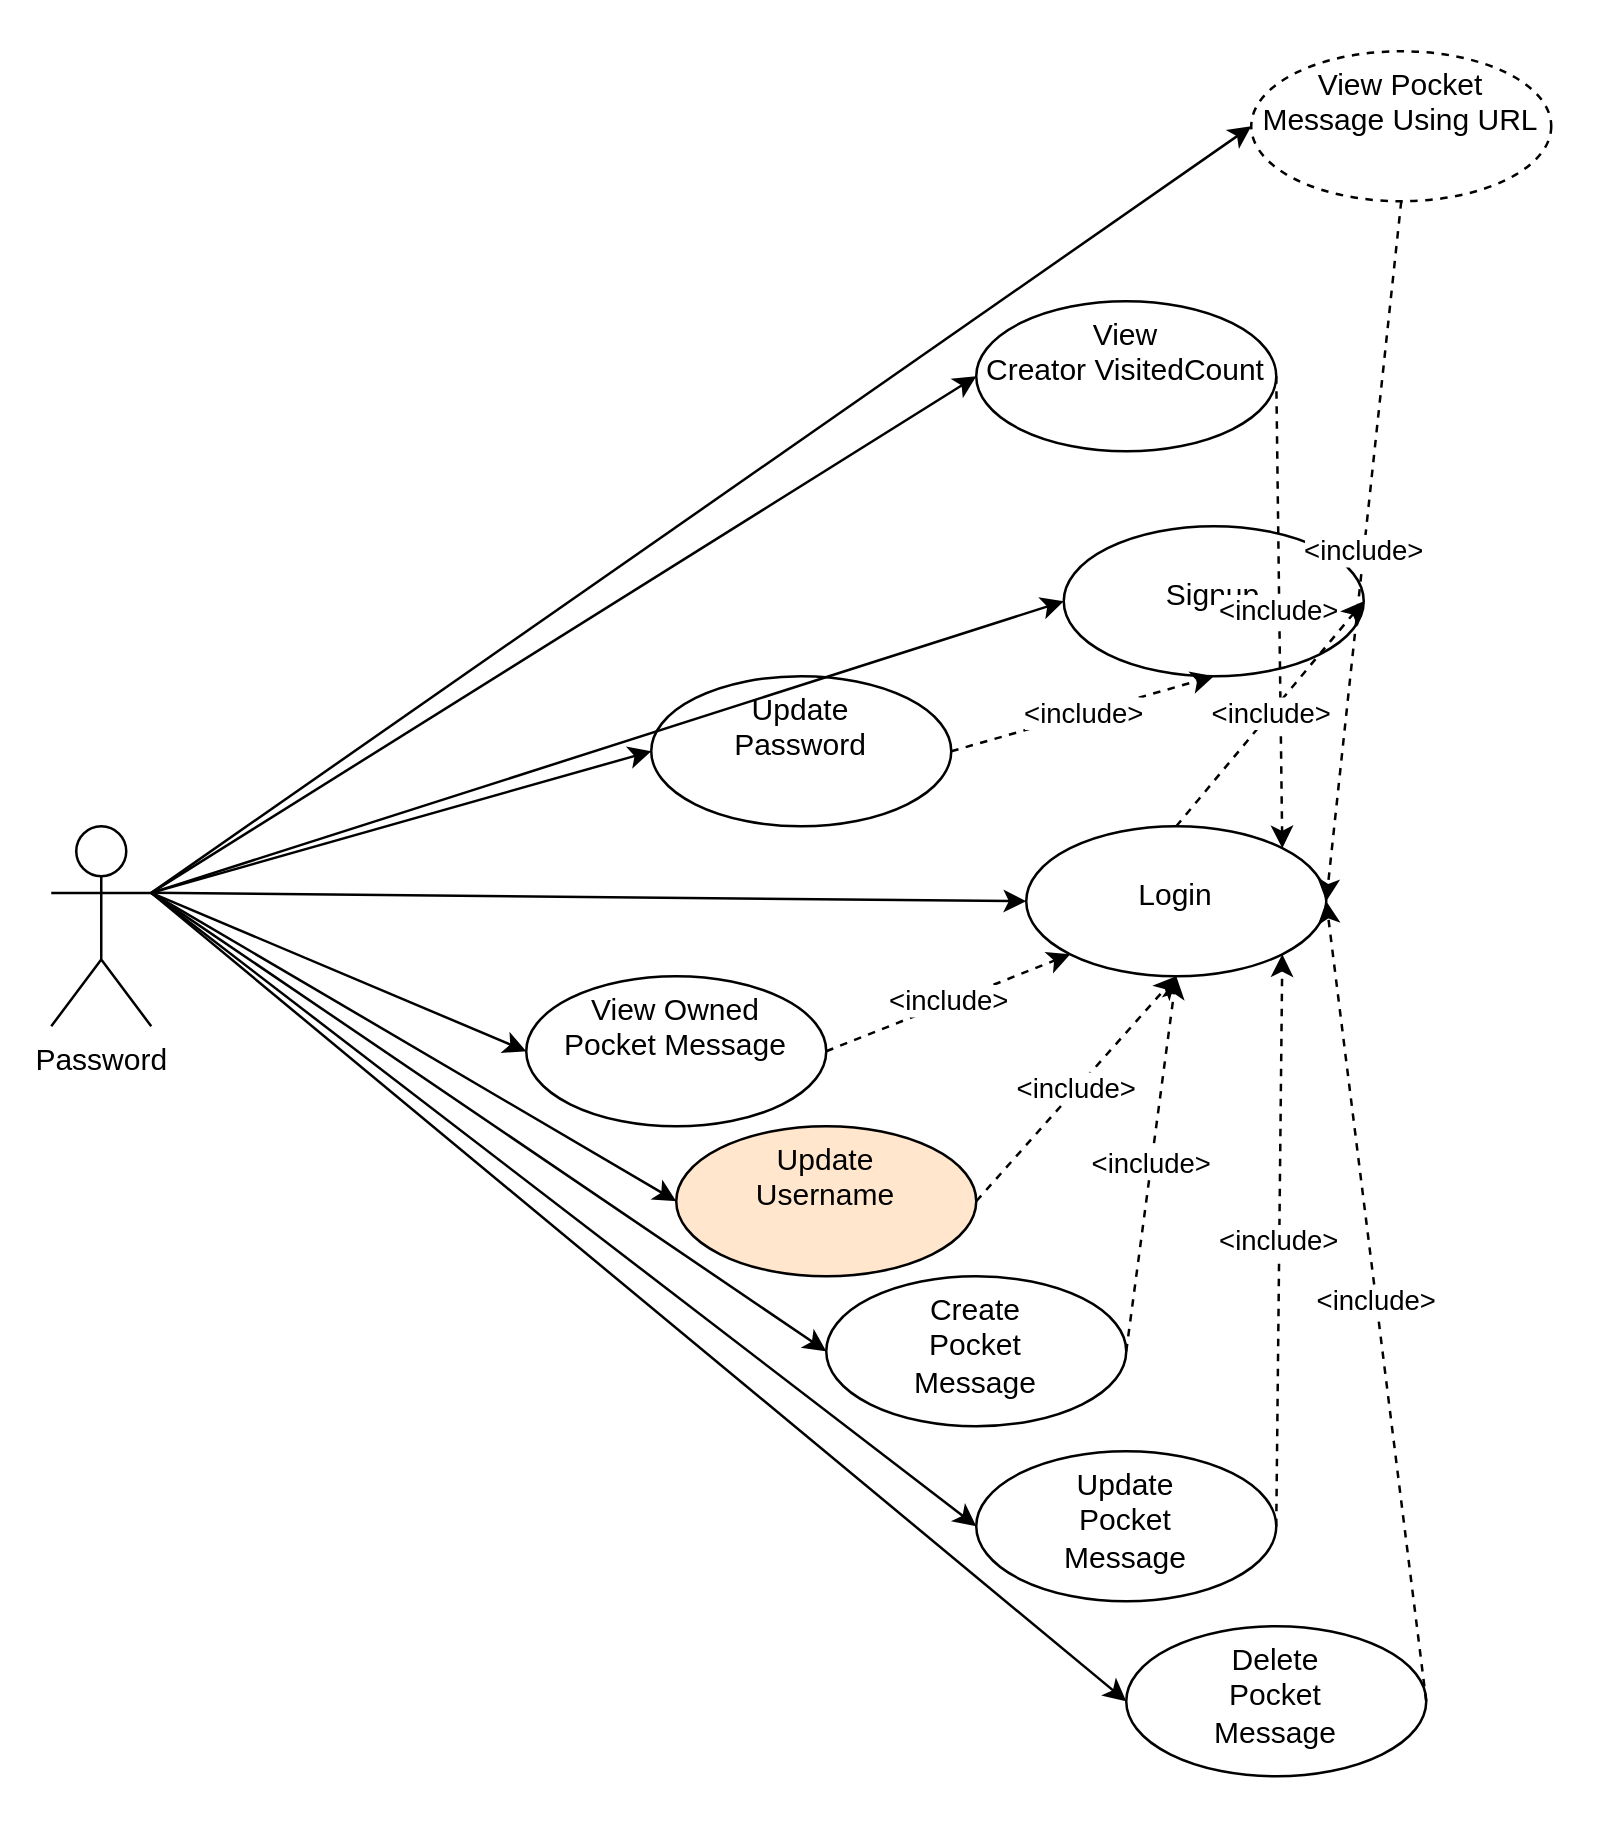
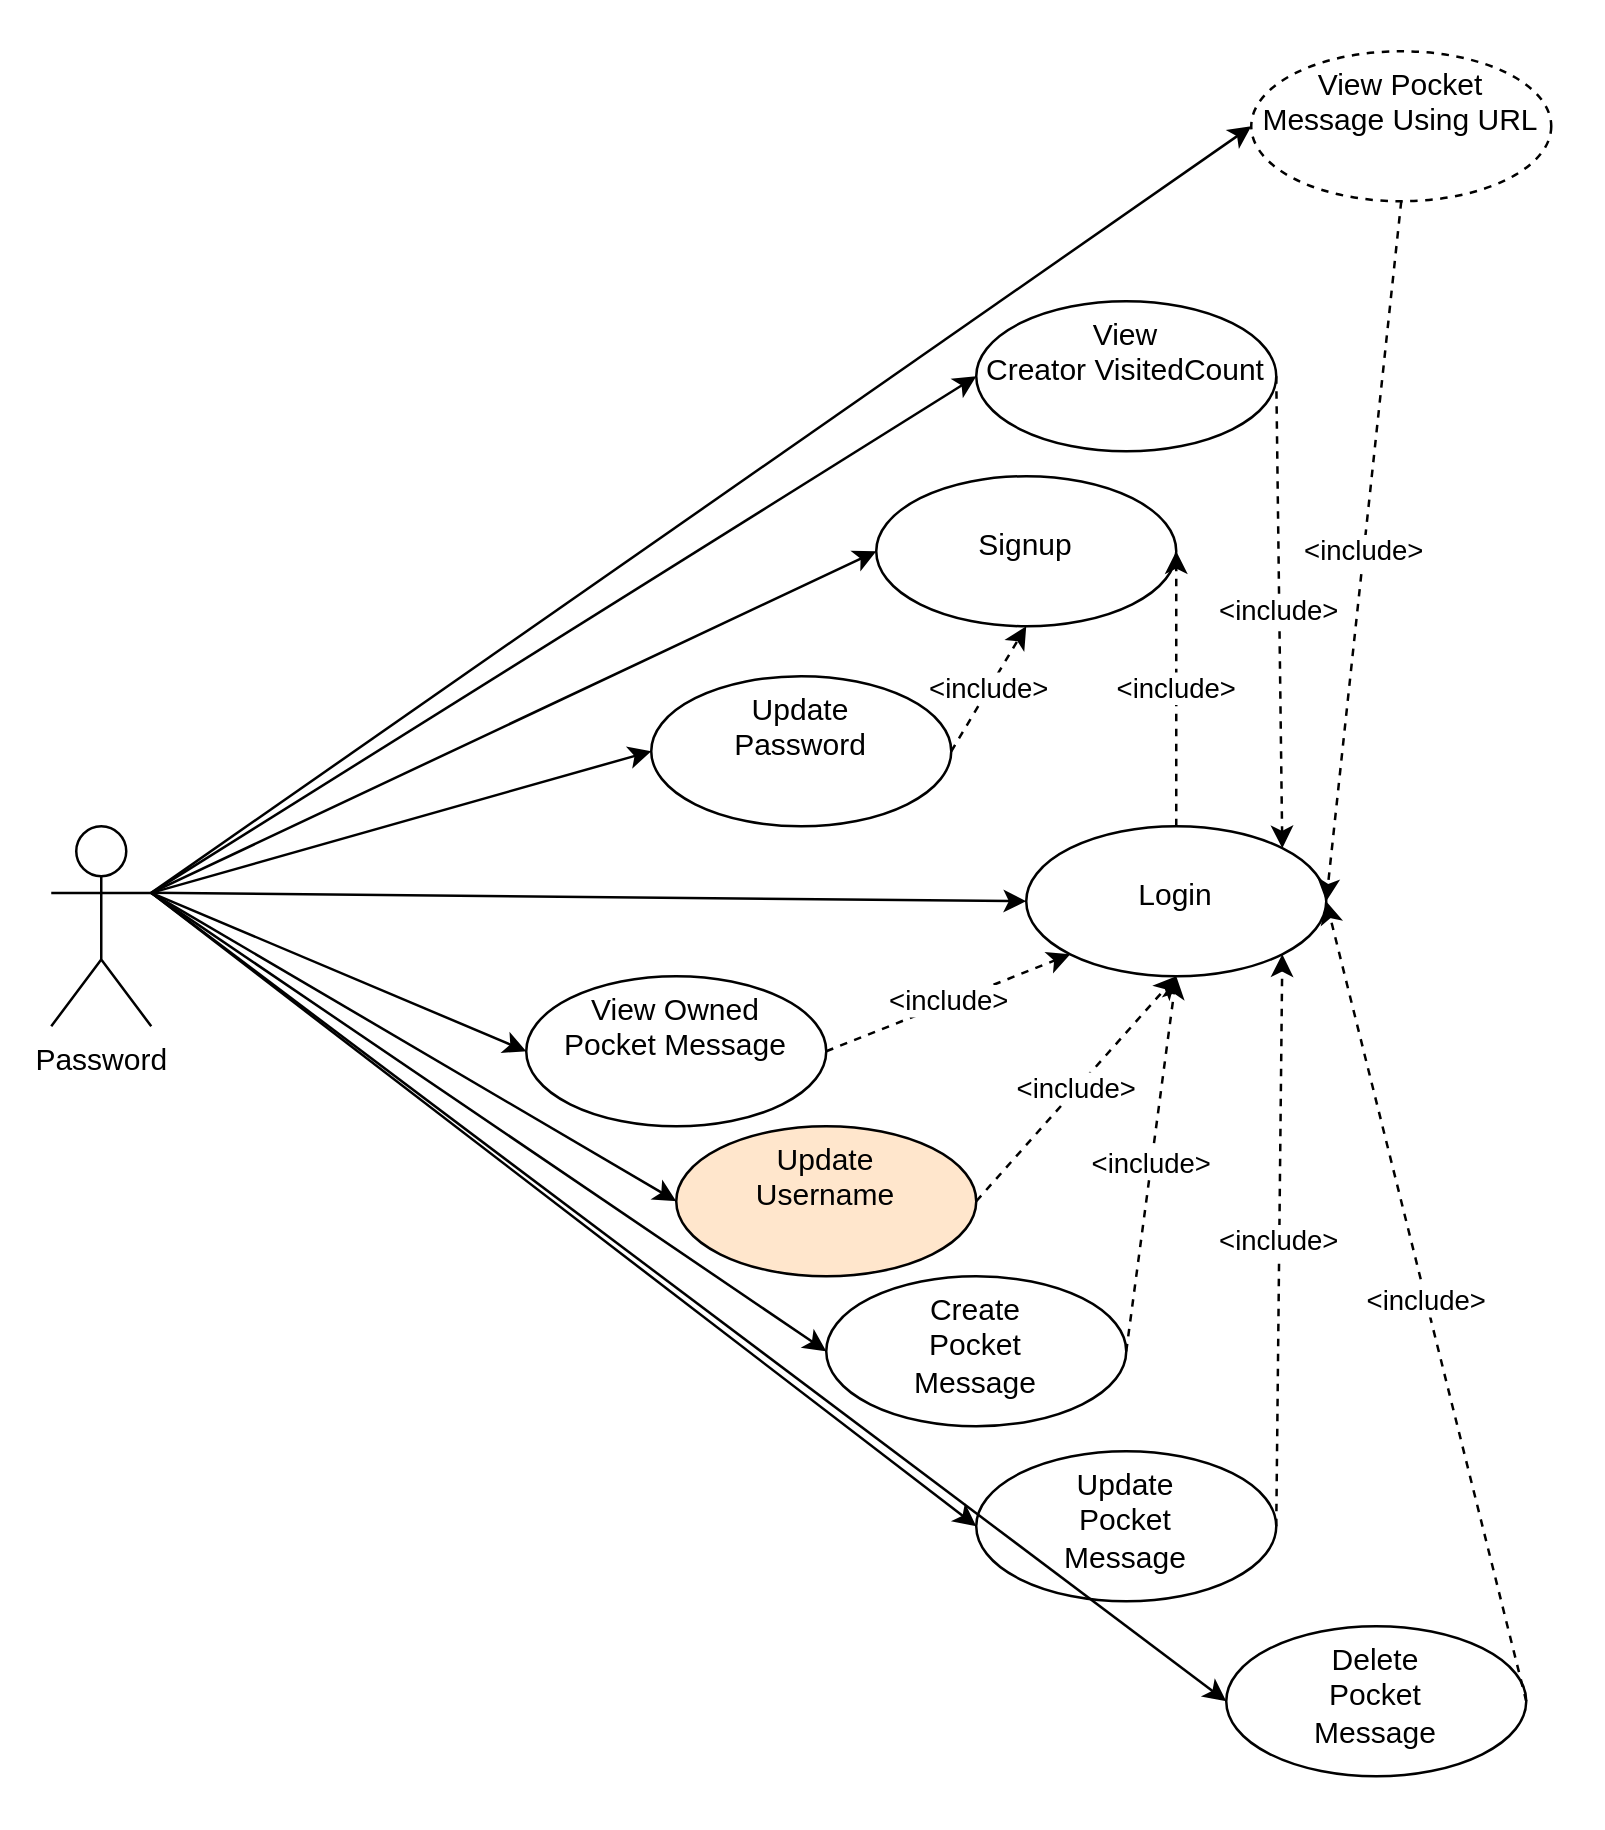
node "Signup": moved (1214, 601) -> (1026, 551)
node "Delete Pocket Message": moved (1276, 1701) -> (1376, 1701)
